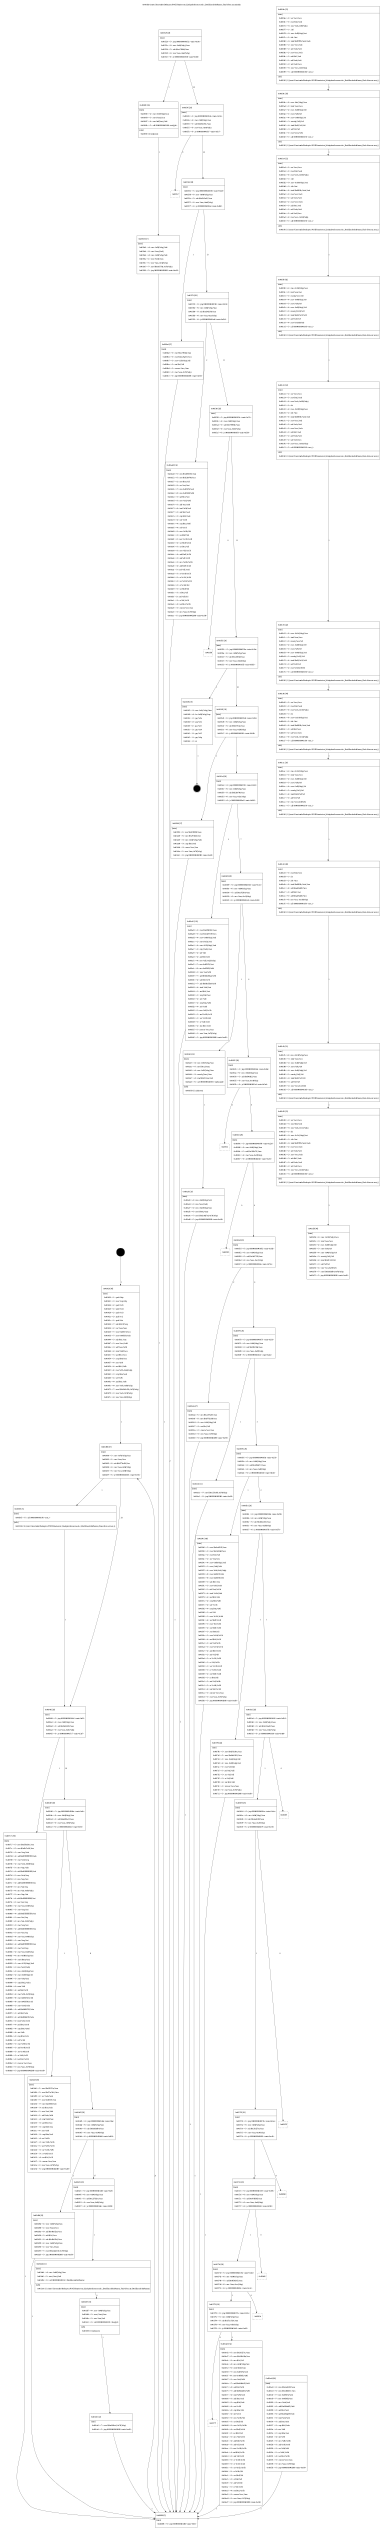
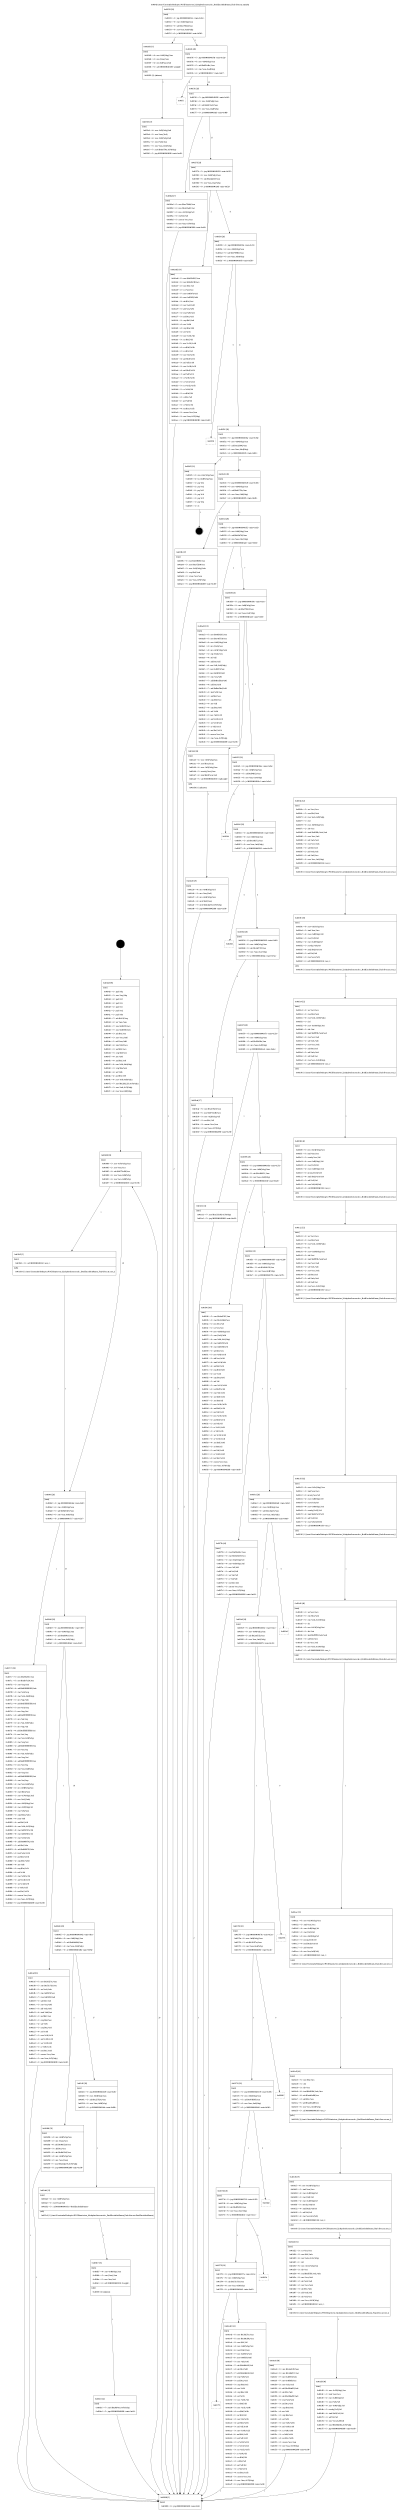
edge "0x401def [83]" -> "0x402088 [5]": added, label "1"
edge "0x401d56 [46]" -> "0x402088 [5]": added, label "1"
